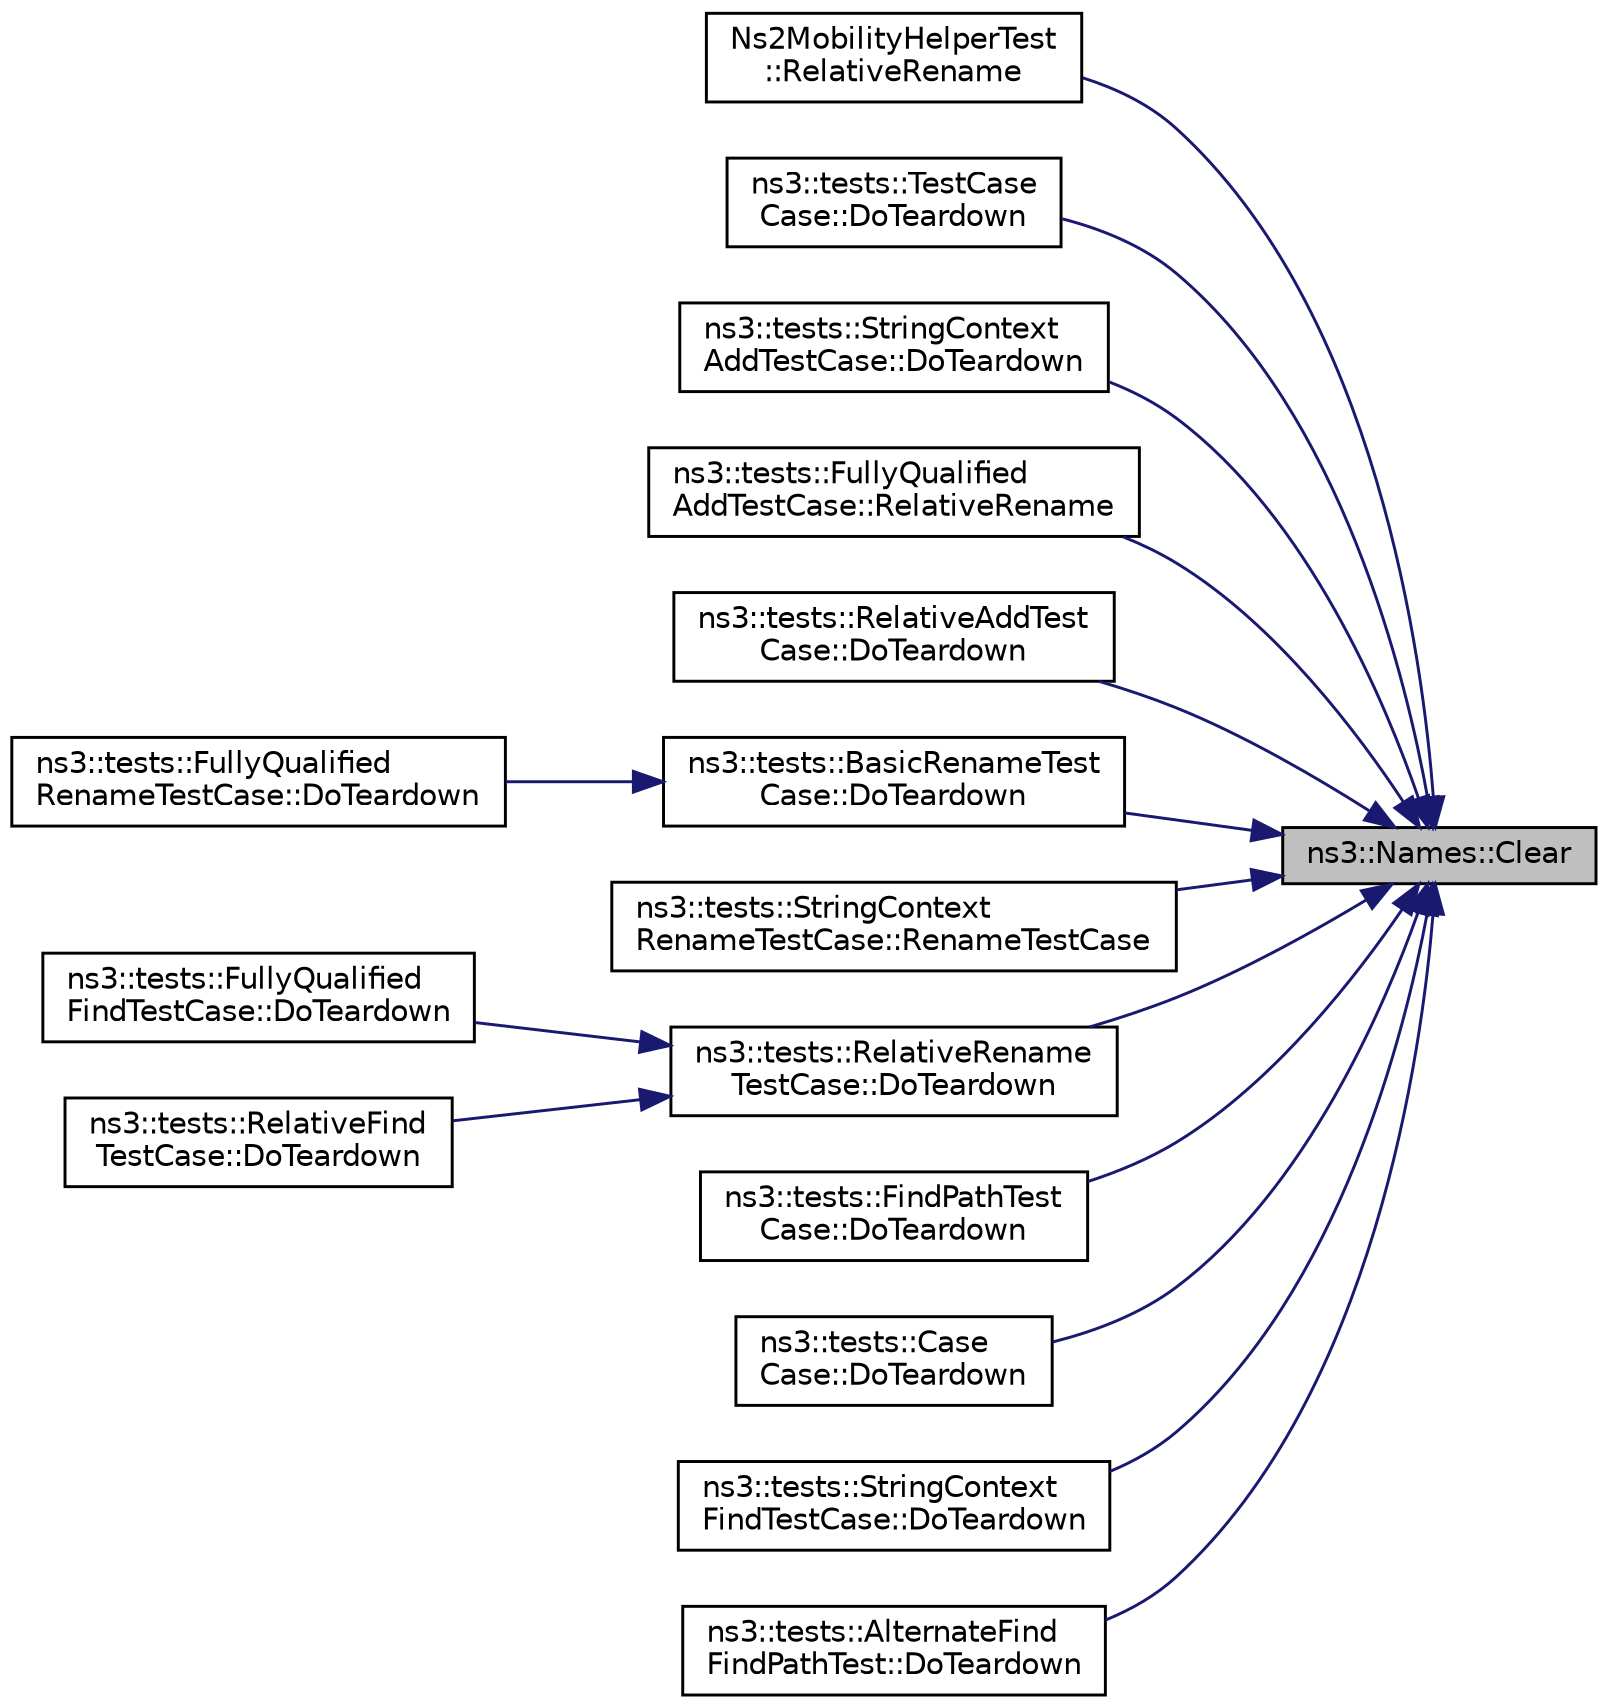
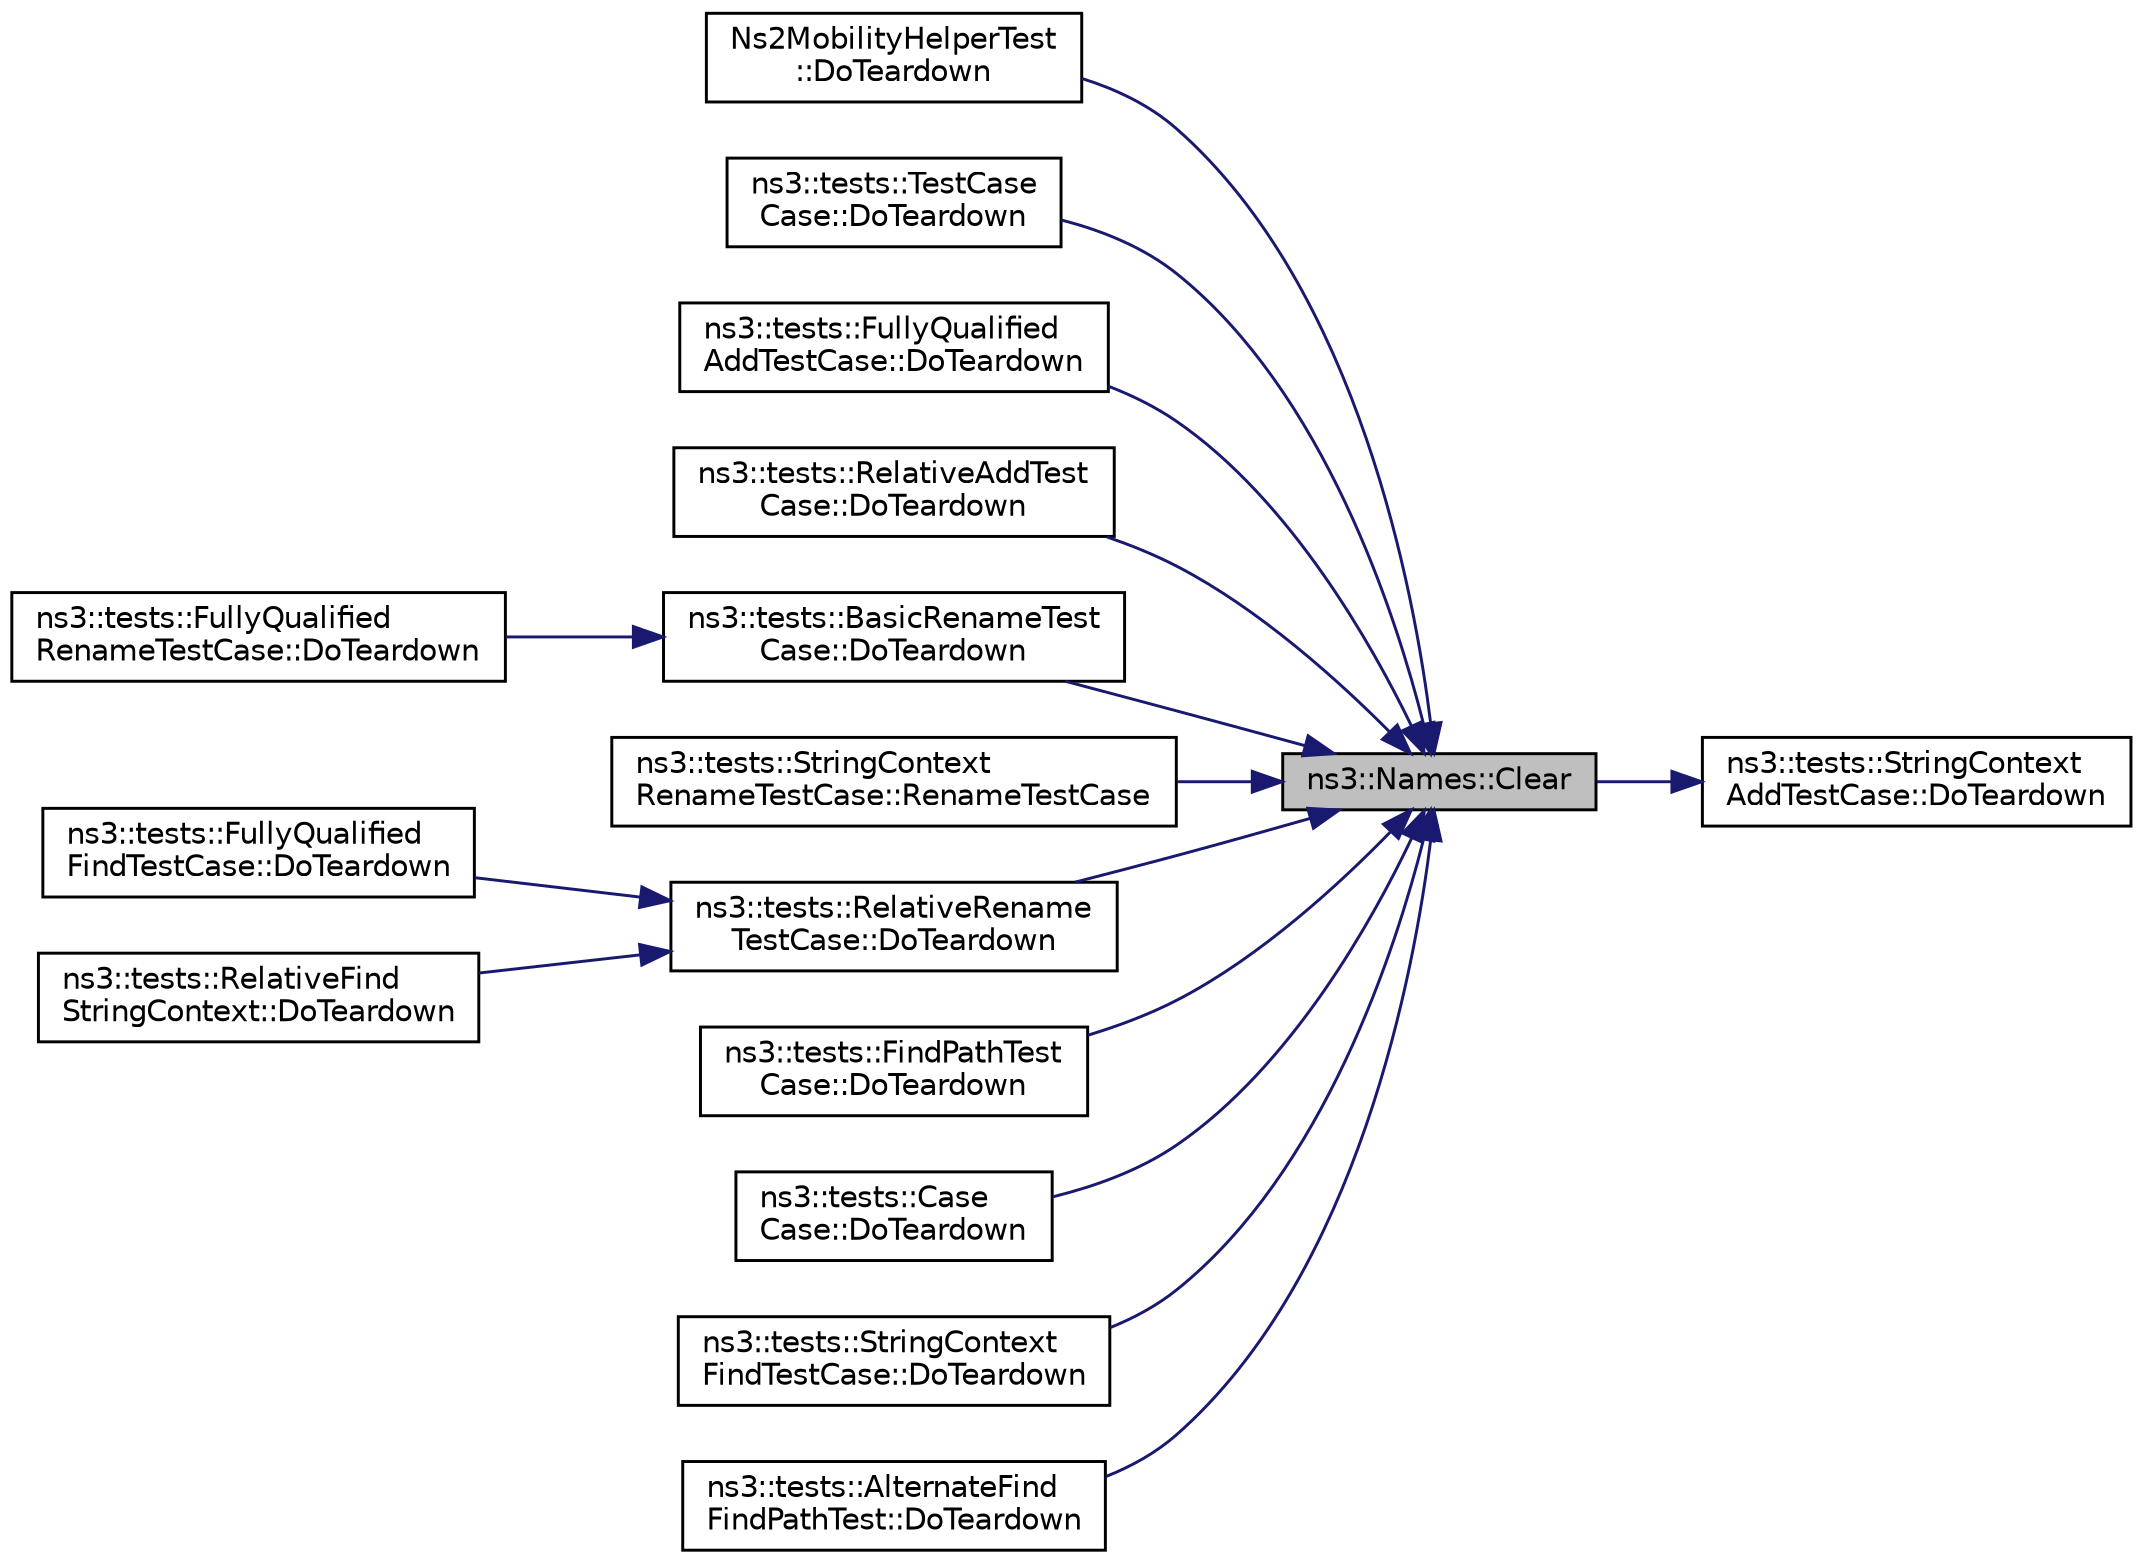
node "Ns2MobilityHelperTest ::RelativeRename": label "Ns2MobilityHelperTest ::RelativeRename" -> "Ns2MobilityHelperTest ::DoTeardown"
node "ns3::tests::FullyQualified AddTestCase::RelativeRename": label "ns3::tests::FullyQualified AddTestCase::RelativeRename" -> "ns3::tests::FullyQualified AddTestCase::DoTeardown"
edge "ns3::tests::StringContext AddTestCase::DoTeardown" -> "ns3::Names::Clear": reversed
node "ns3::tests::RelativeFind TestCase::DoTeardown": label "ns3::tests::RelativeFind TestCase::DoTeardown" -> "ns3::tests::RelativeFind StringContext::DoTeardown"
